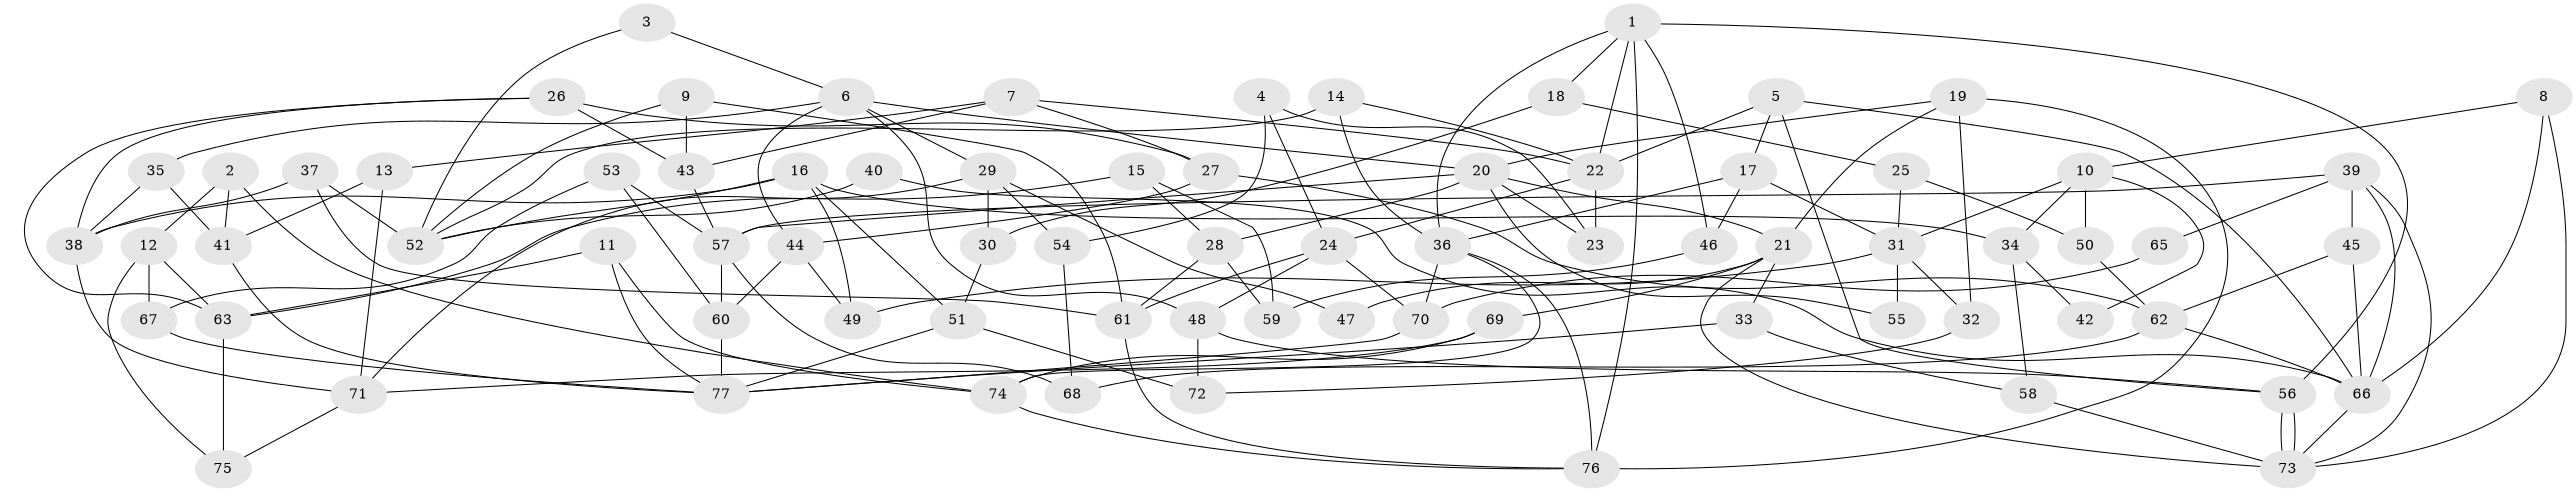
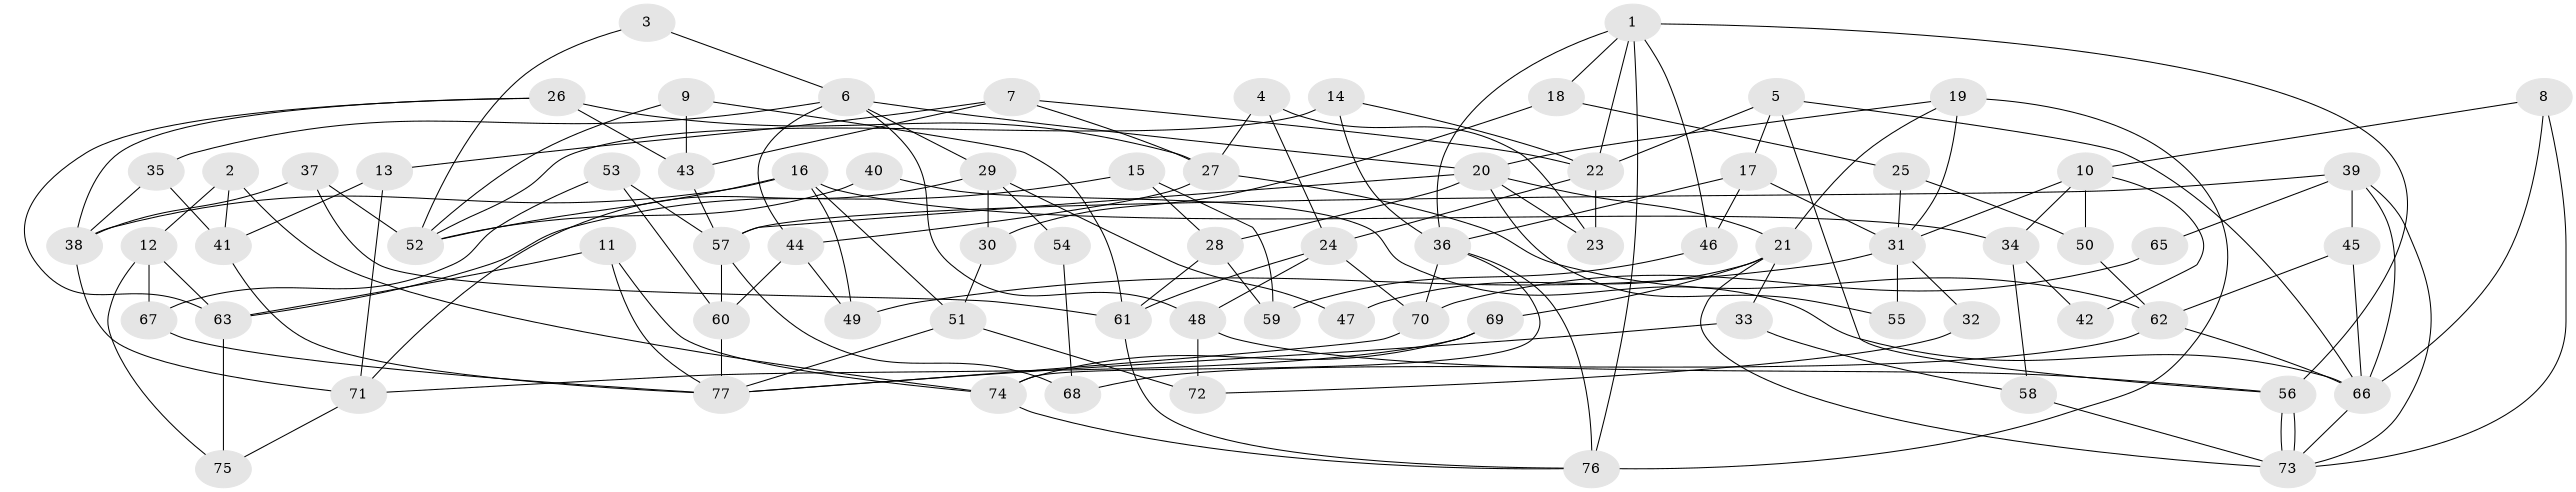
edge "19" -- "32": now "19" -- "31"
edge "4" -- "54": now "4" -- "27"
